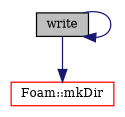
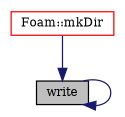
edge "write" -> "Foam::mkDir": reversed
